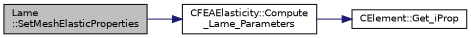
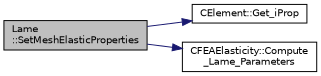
edge "CFEAElasticity::Compute _Lame_Parameters" -> "CElement::Get_iProp": now "Lame ::SetMeshElasticProperties" -> "CElement::Get_iProp"
